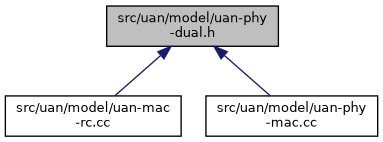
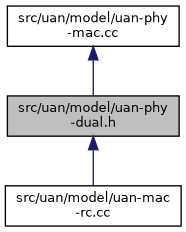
edge "src/uan/model/uan-phy -mac.cc" -> "src/uan/model/uan-phy -dual.h": reversed
